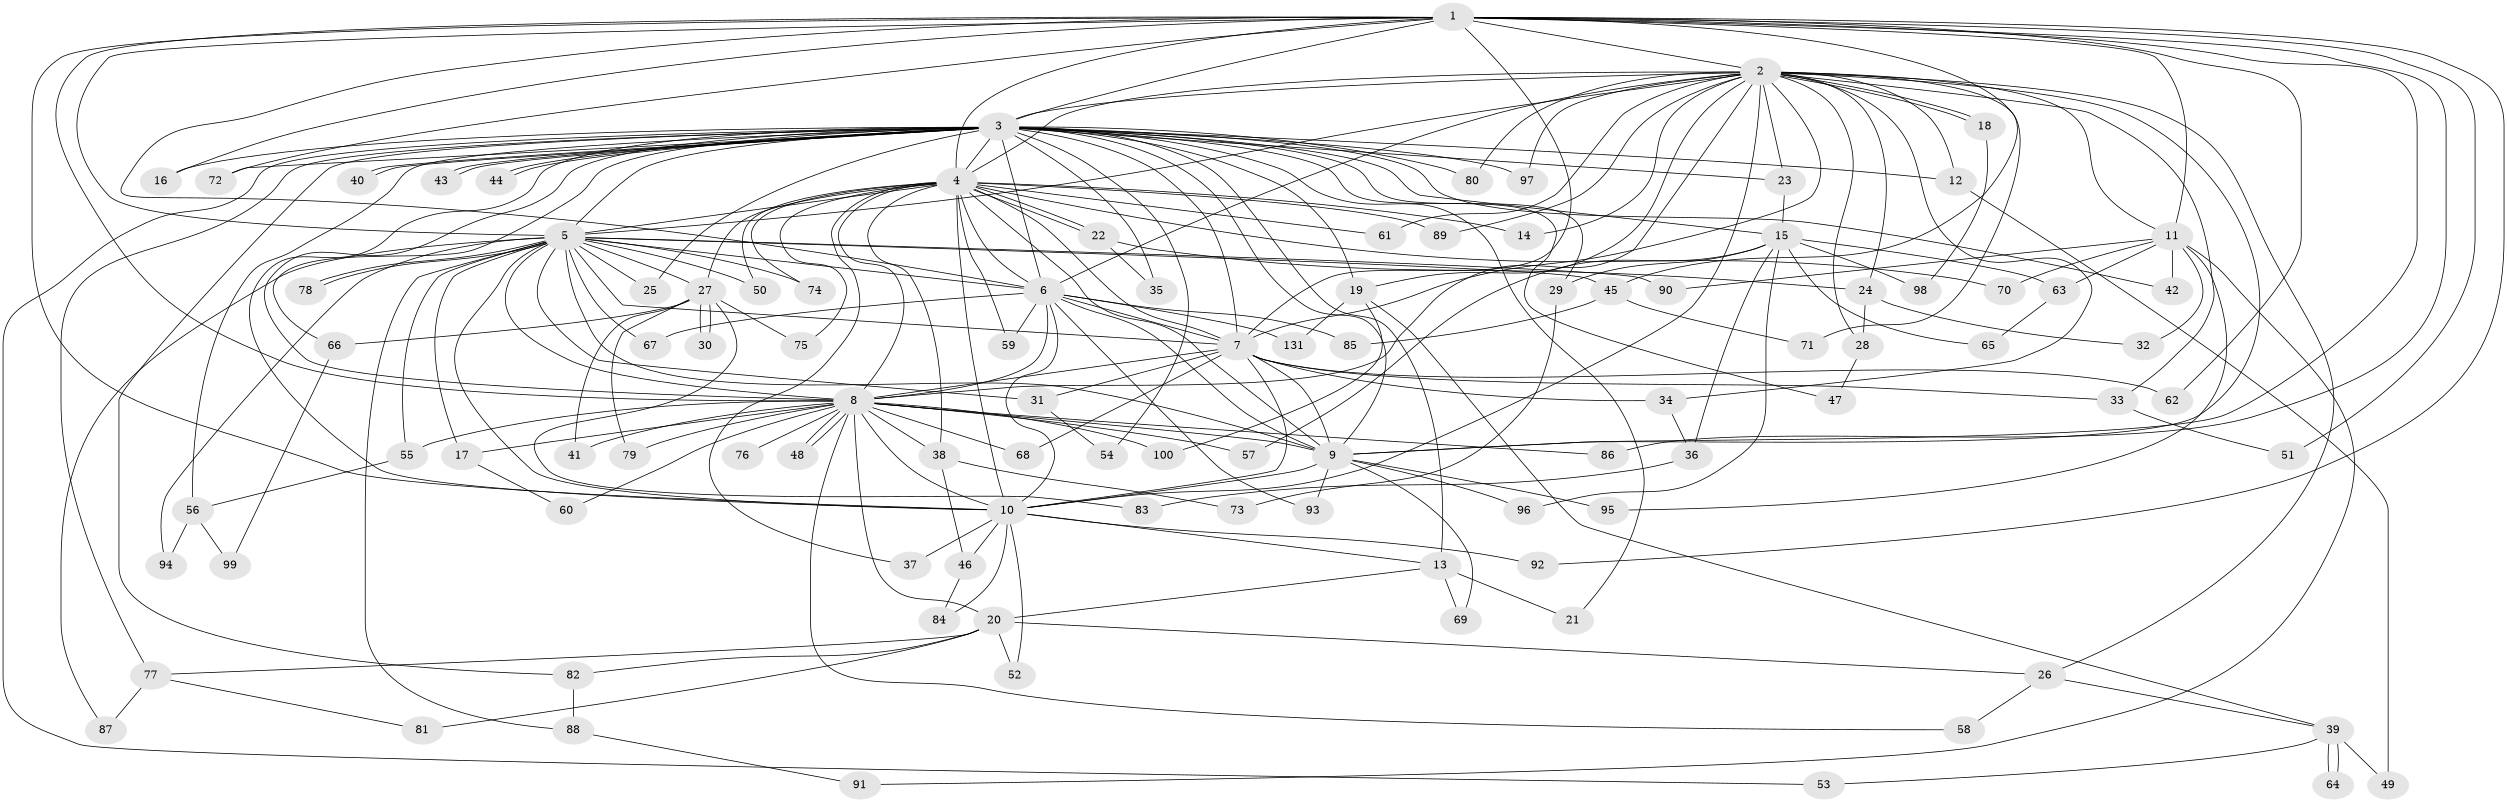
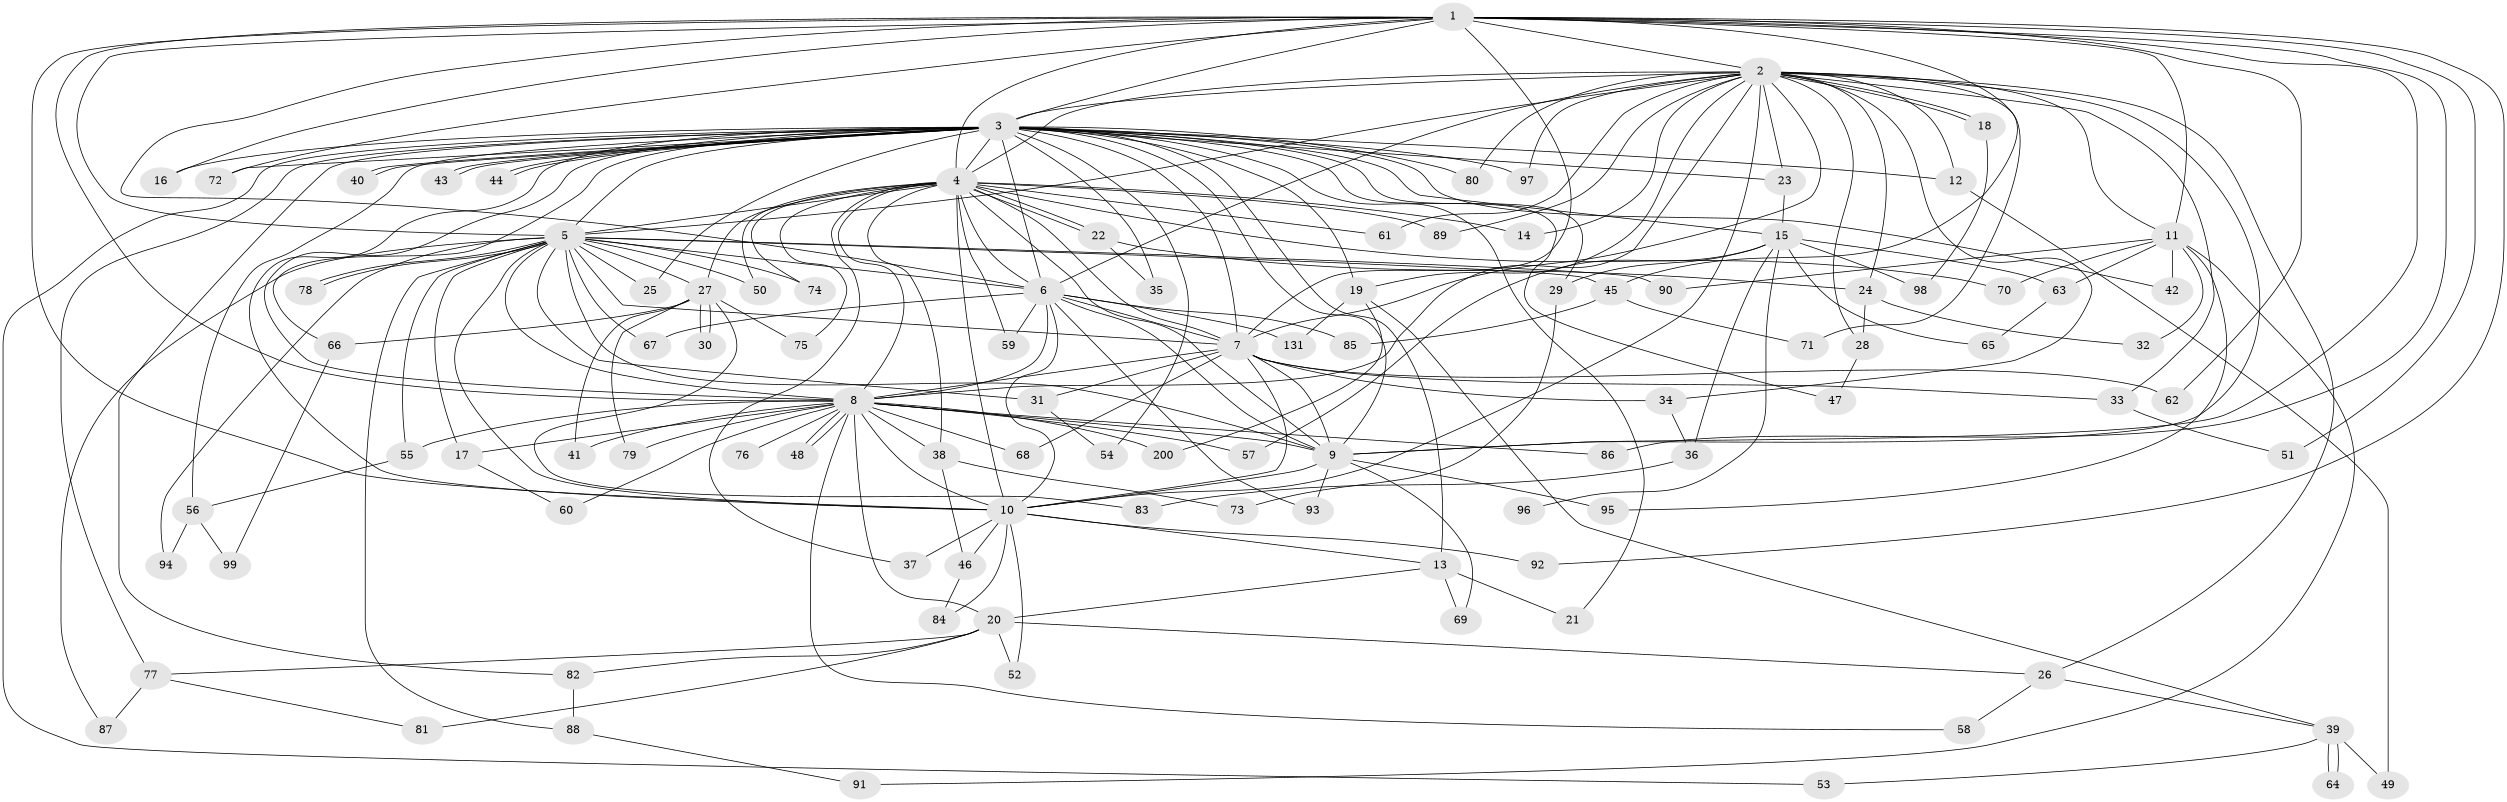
node "100": label "100" -> "200"
edge "9" -- "96": removed
